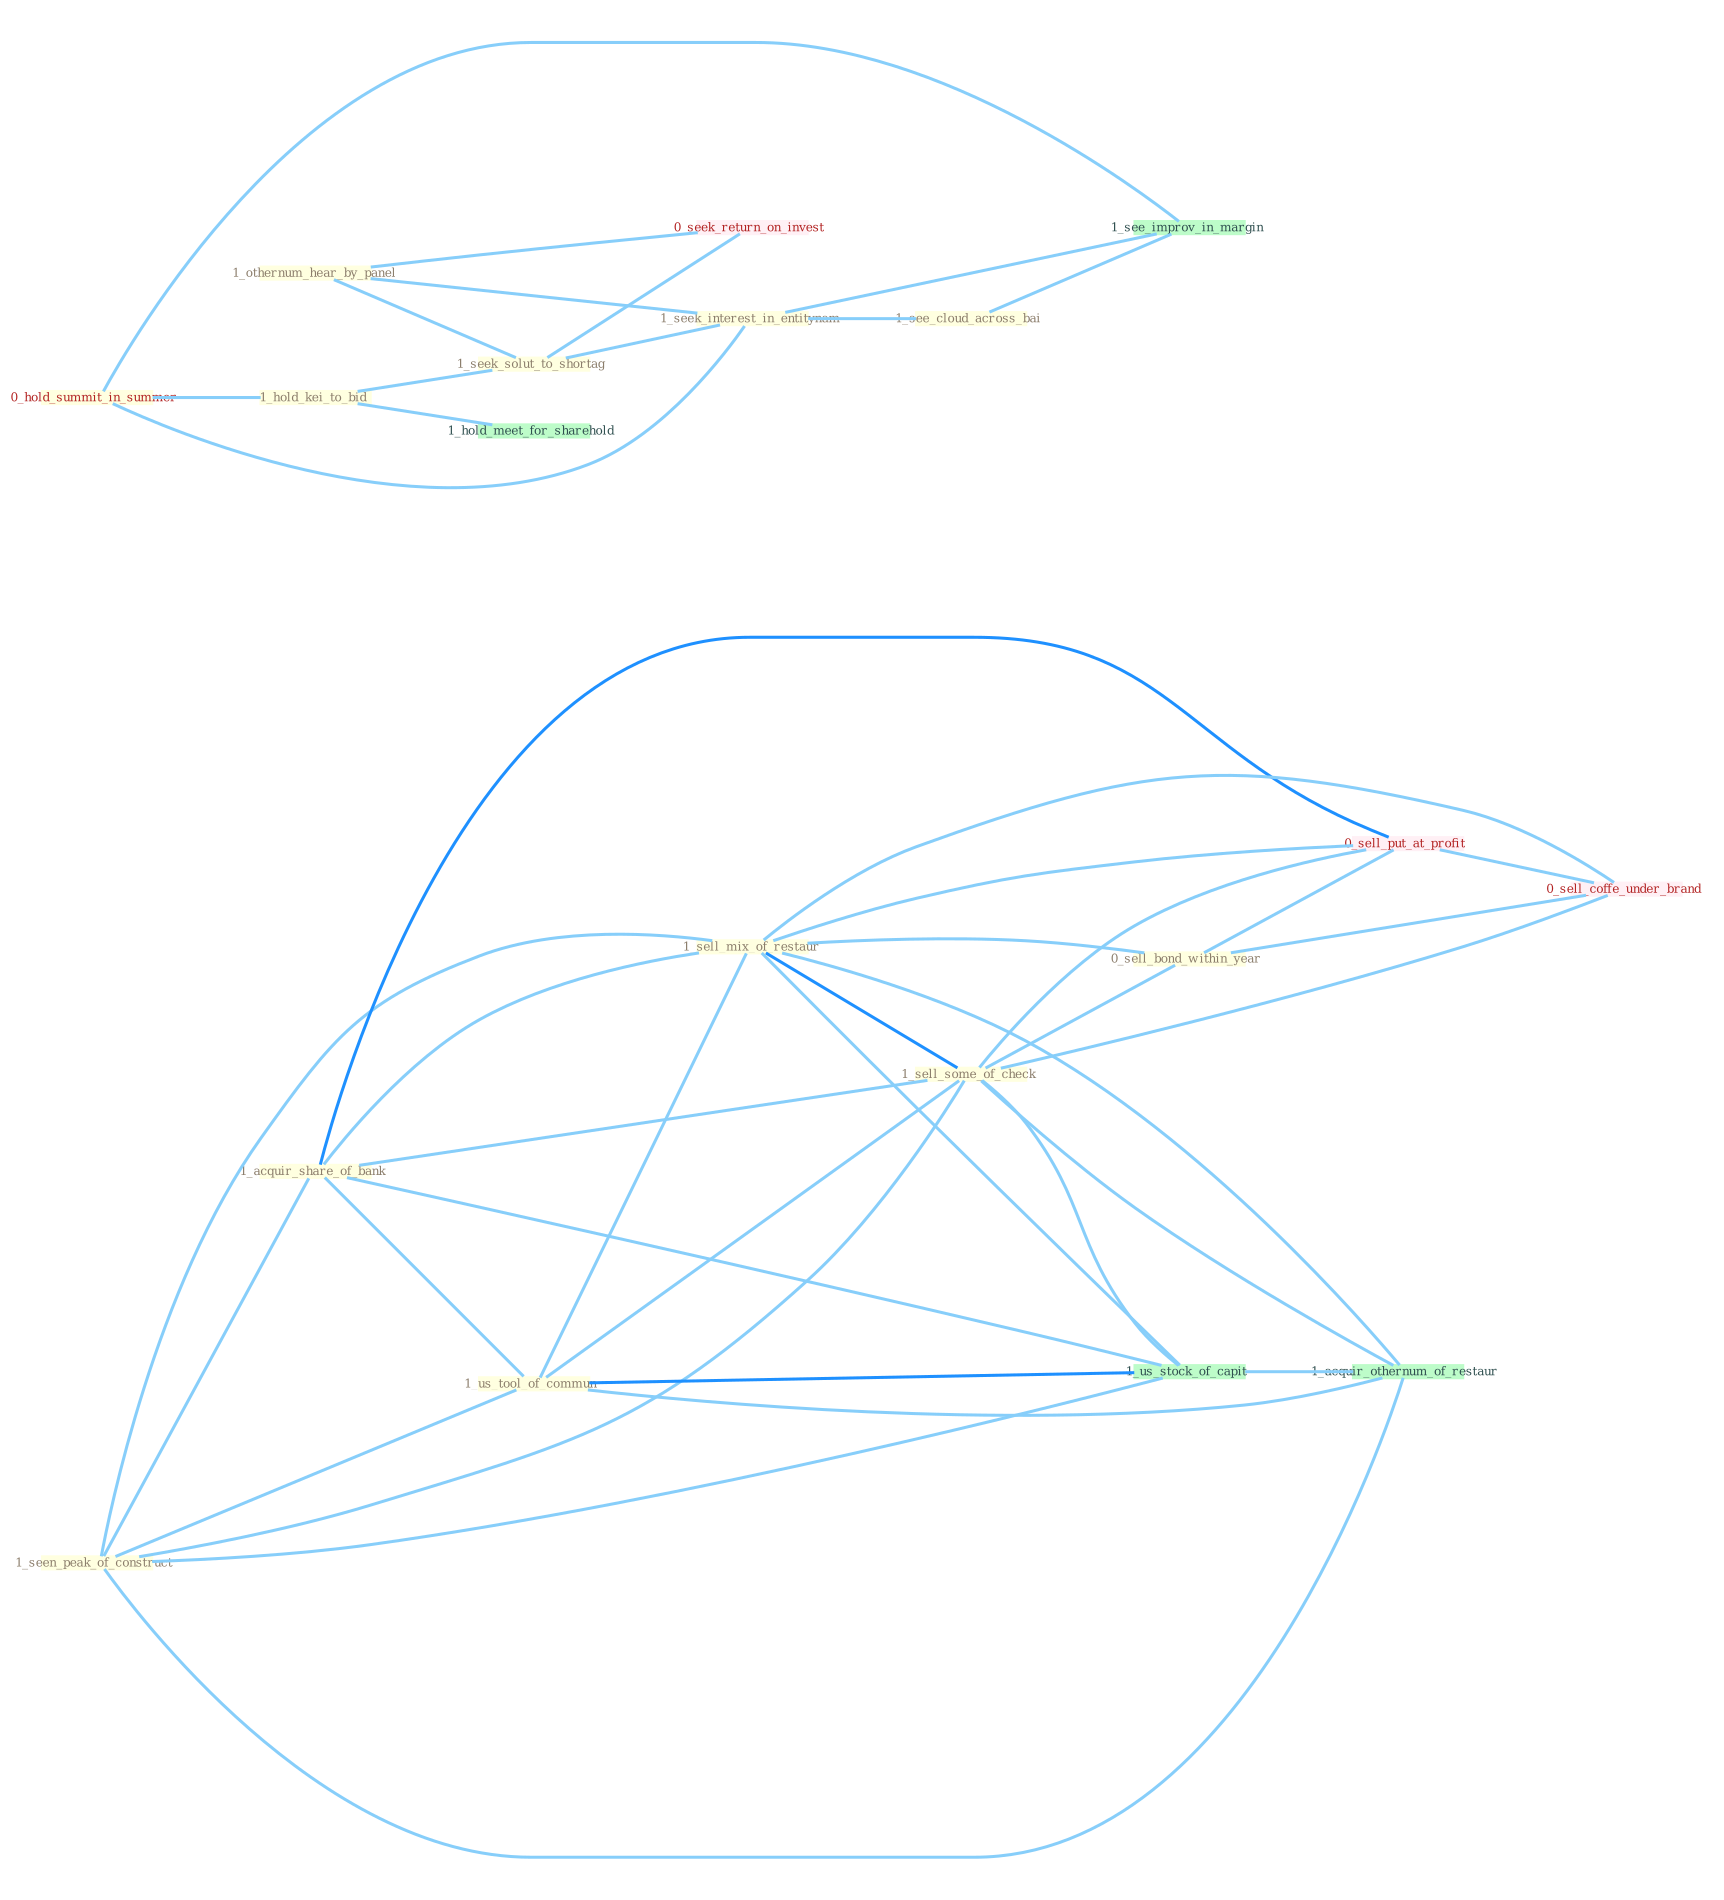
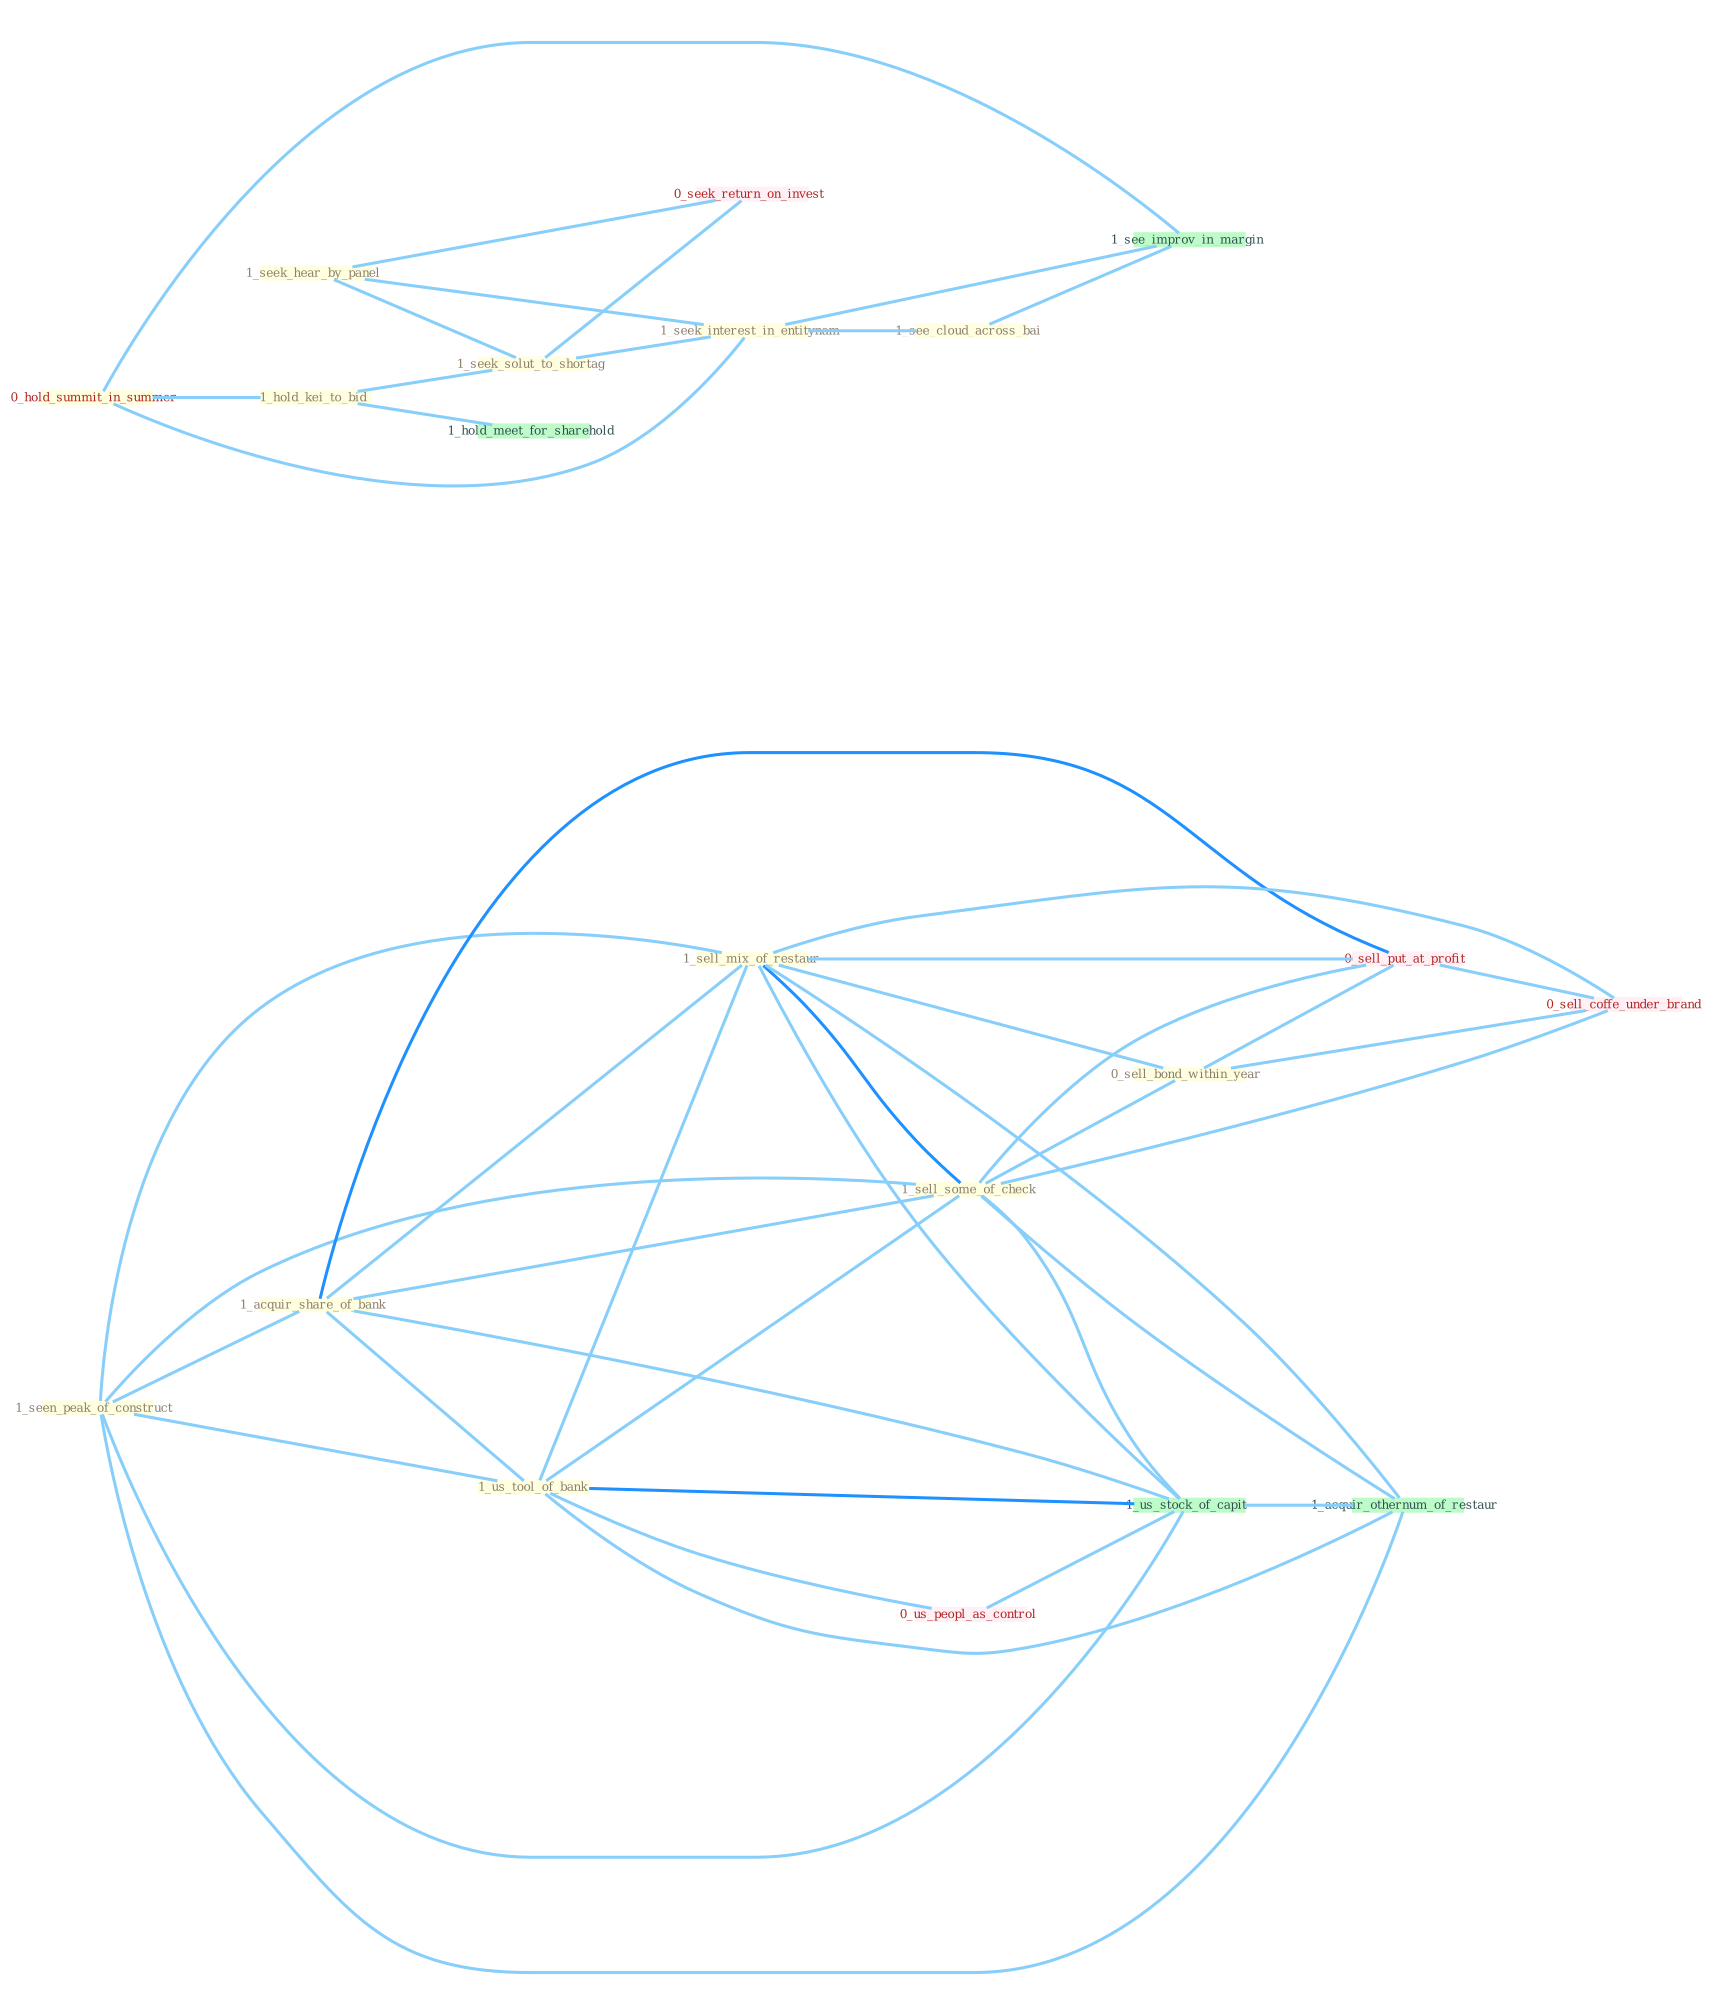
node "1_othernum_hear_by_panel": label "1_othernum_hear_by_panel" -> "1_seek_hear_by_panel"
node "1_us_tool_of_commun": label "1_us_tool_of_commun" -> "1_us_tool_of_bank"
node "0_us_peopl_as_control": added
